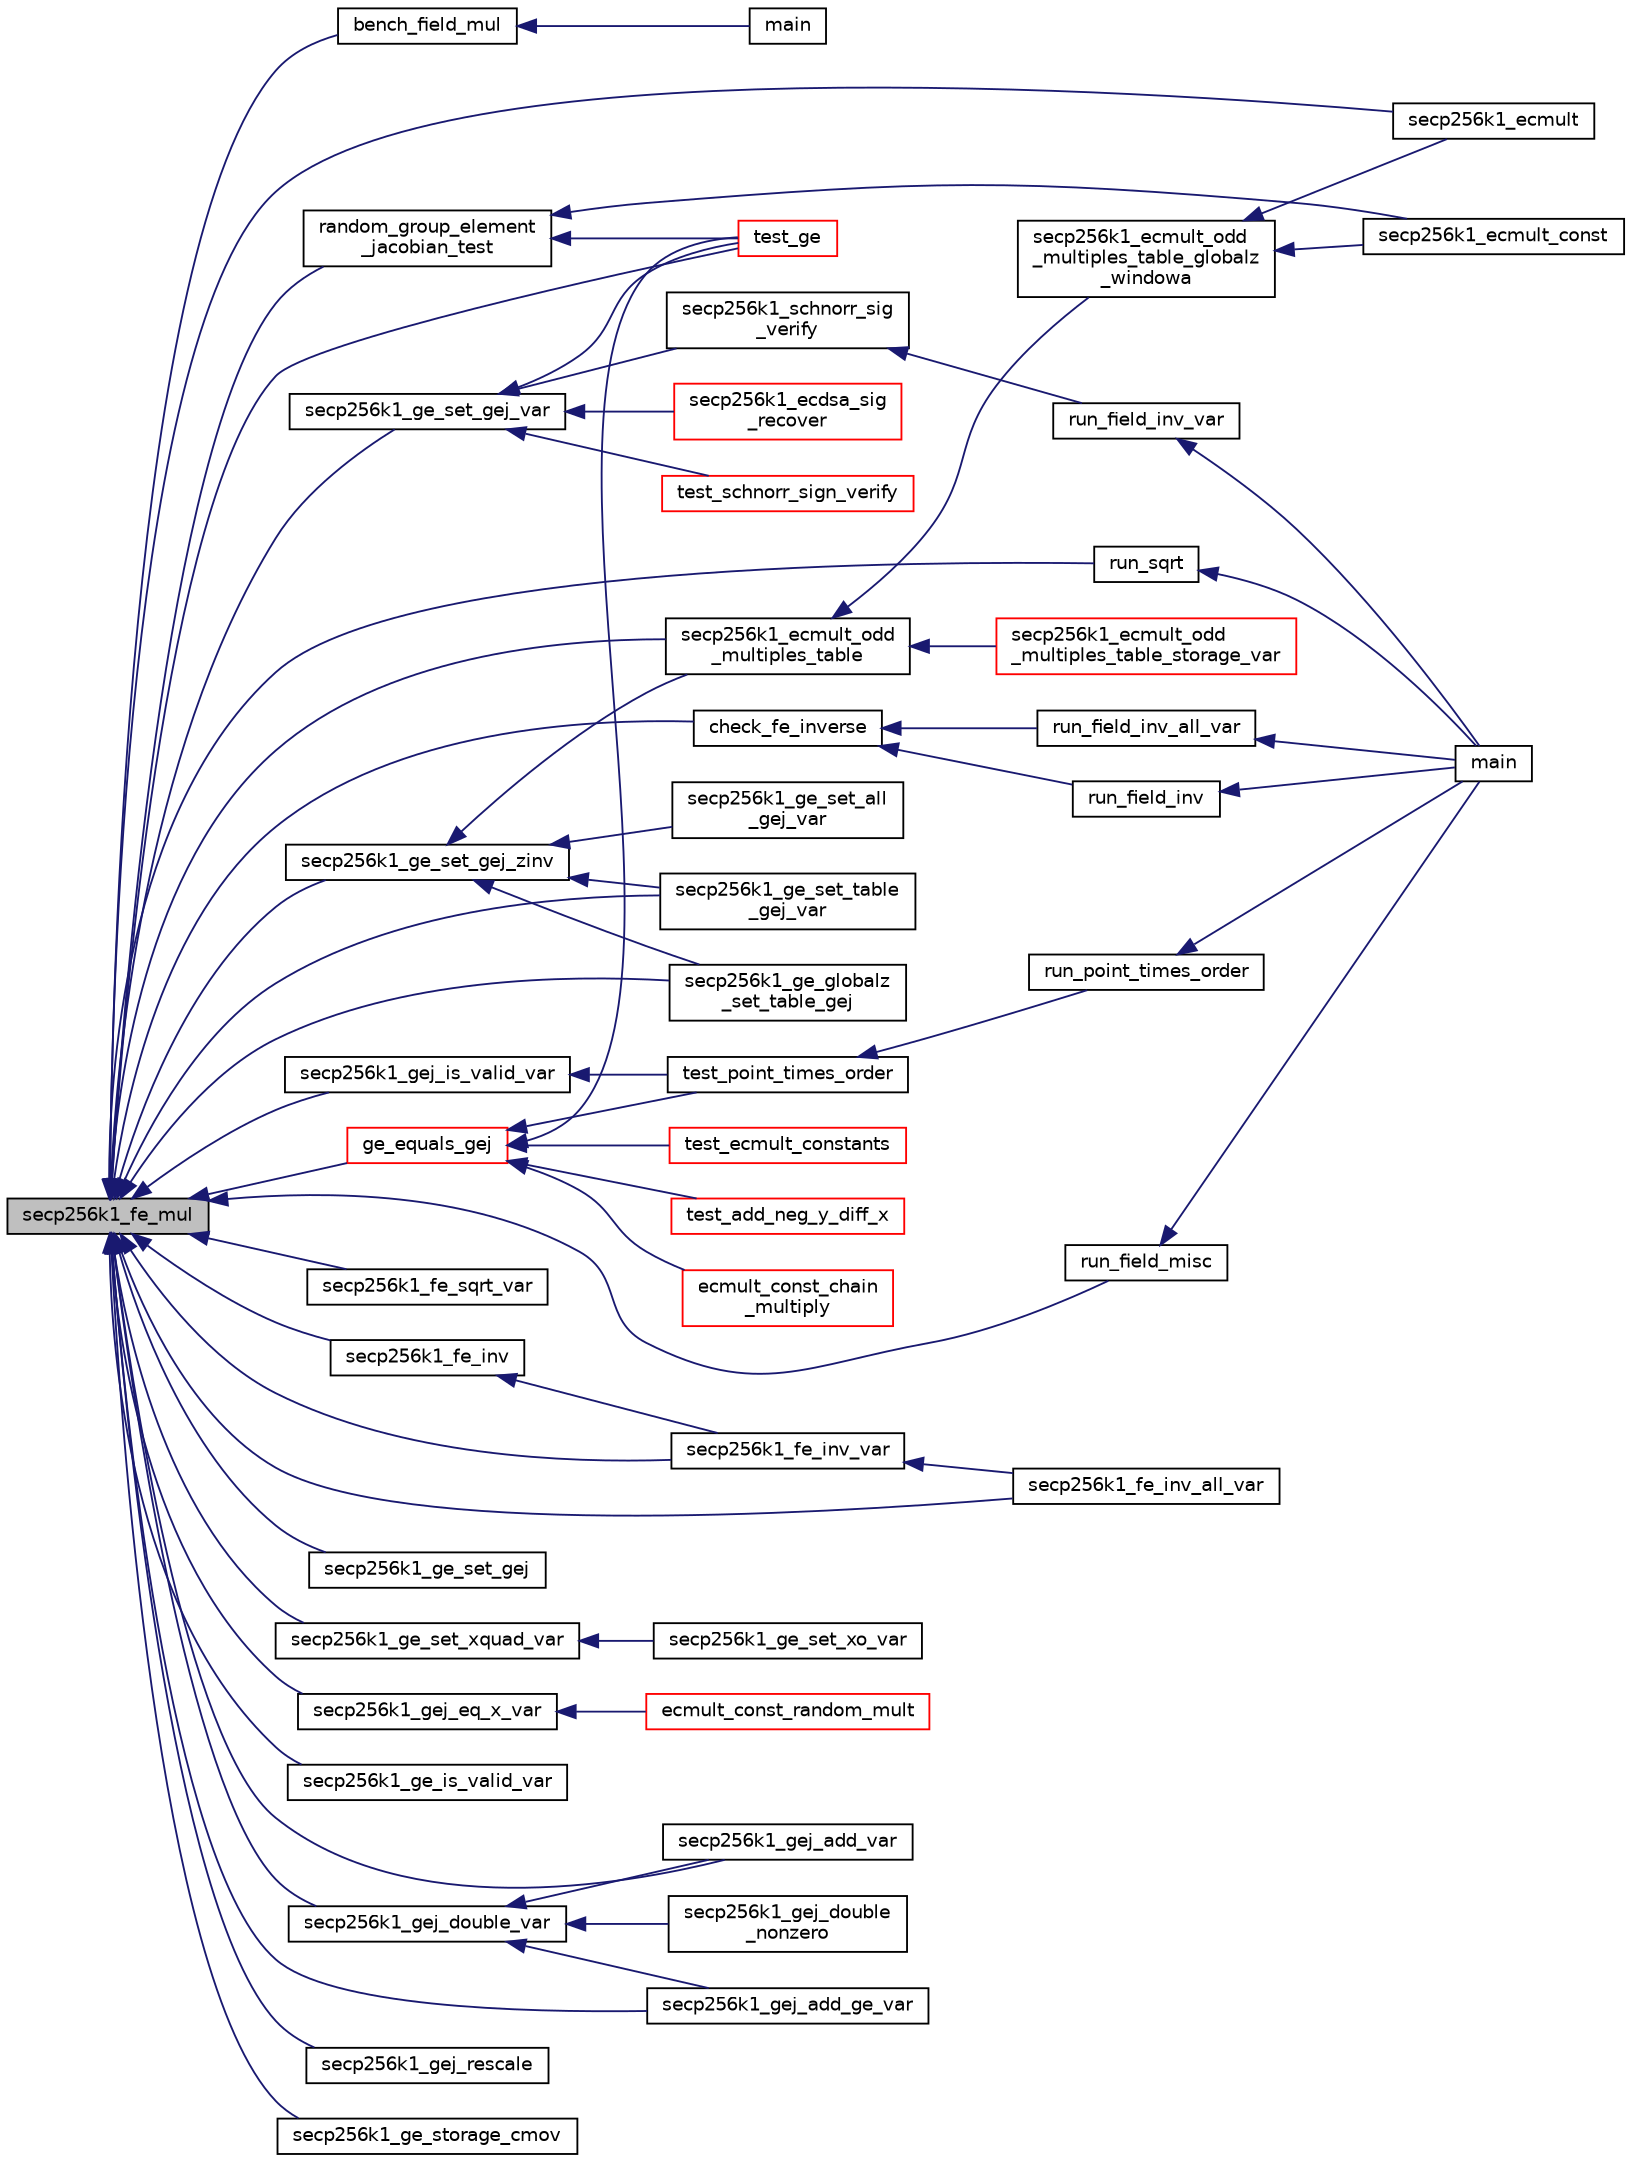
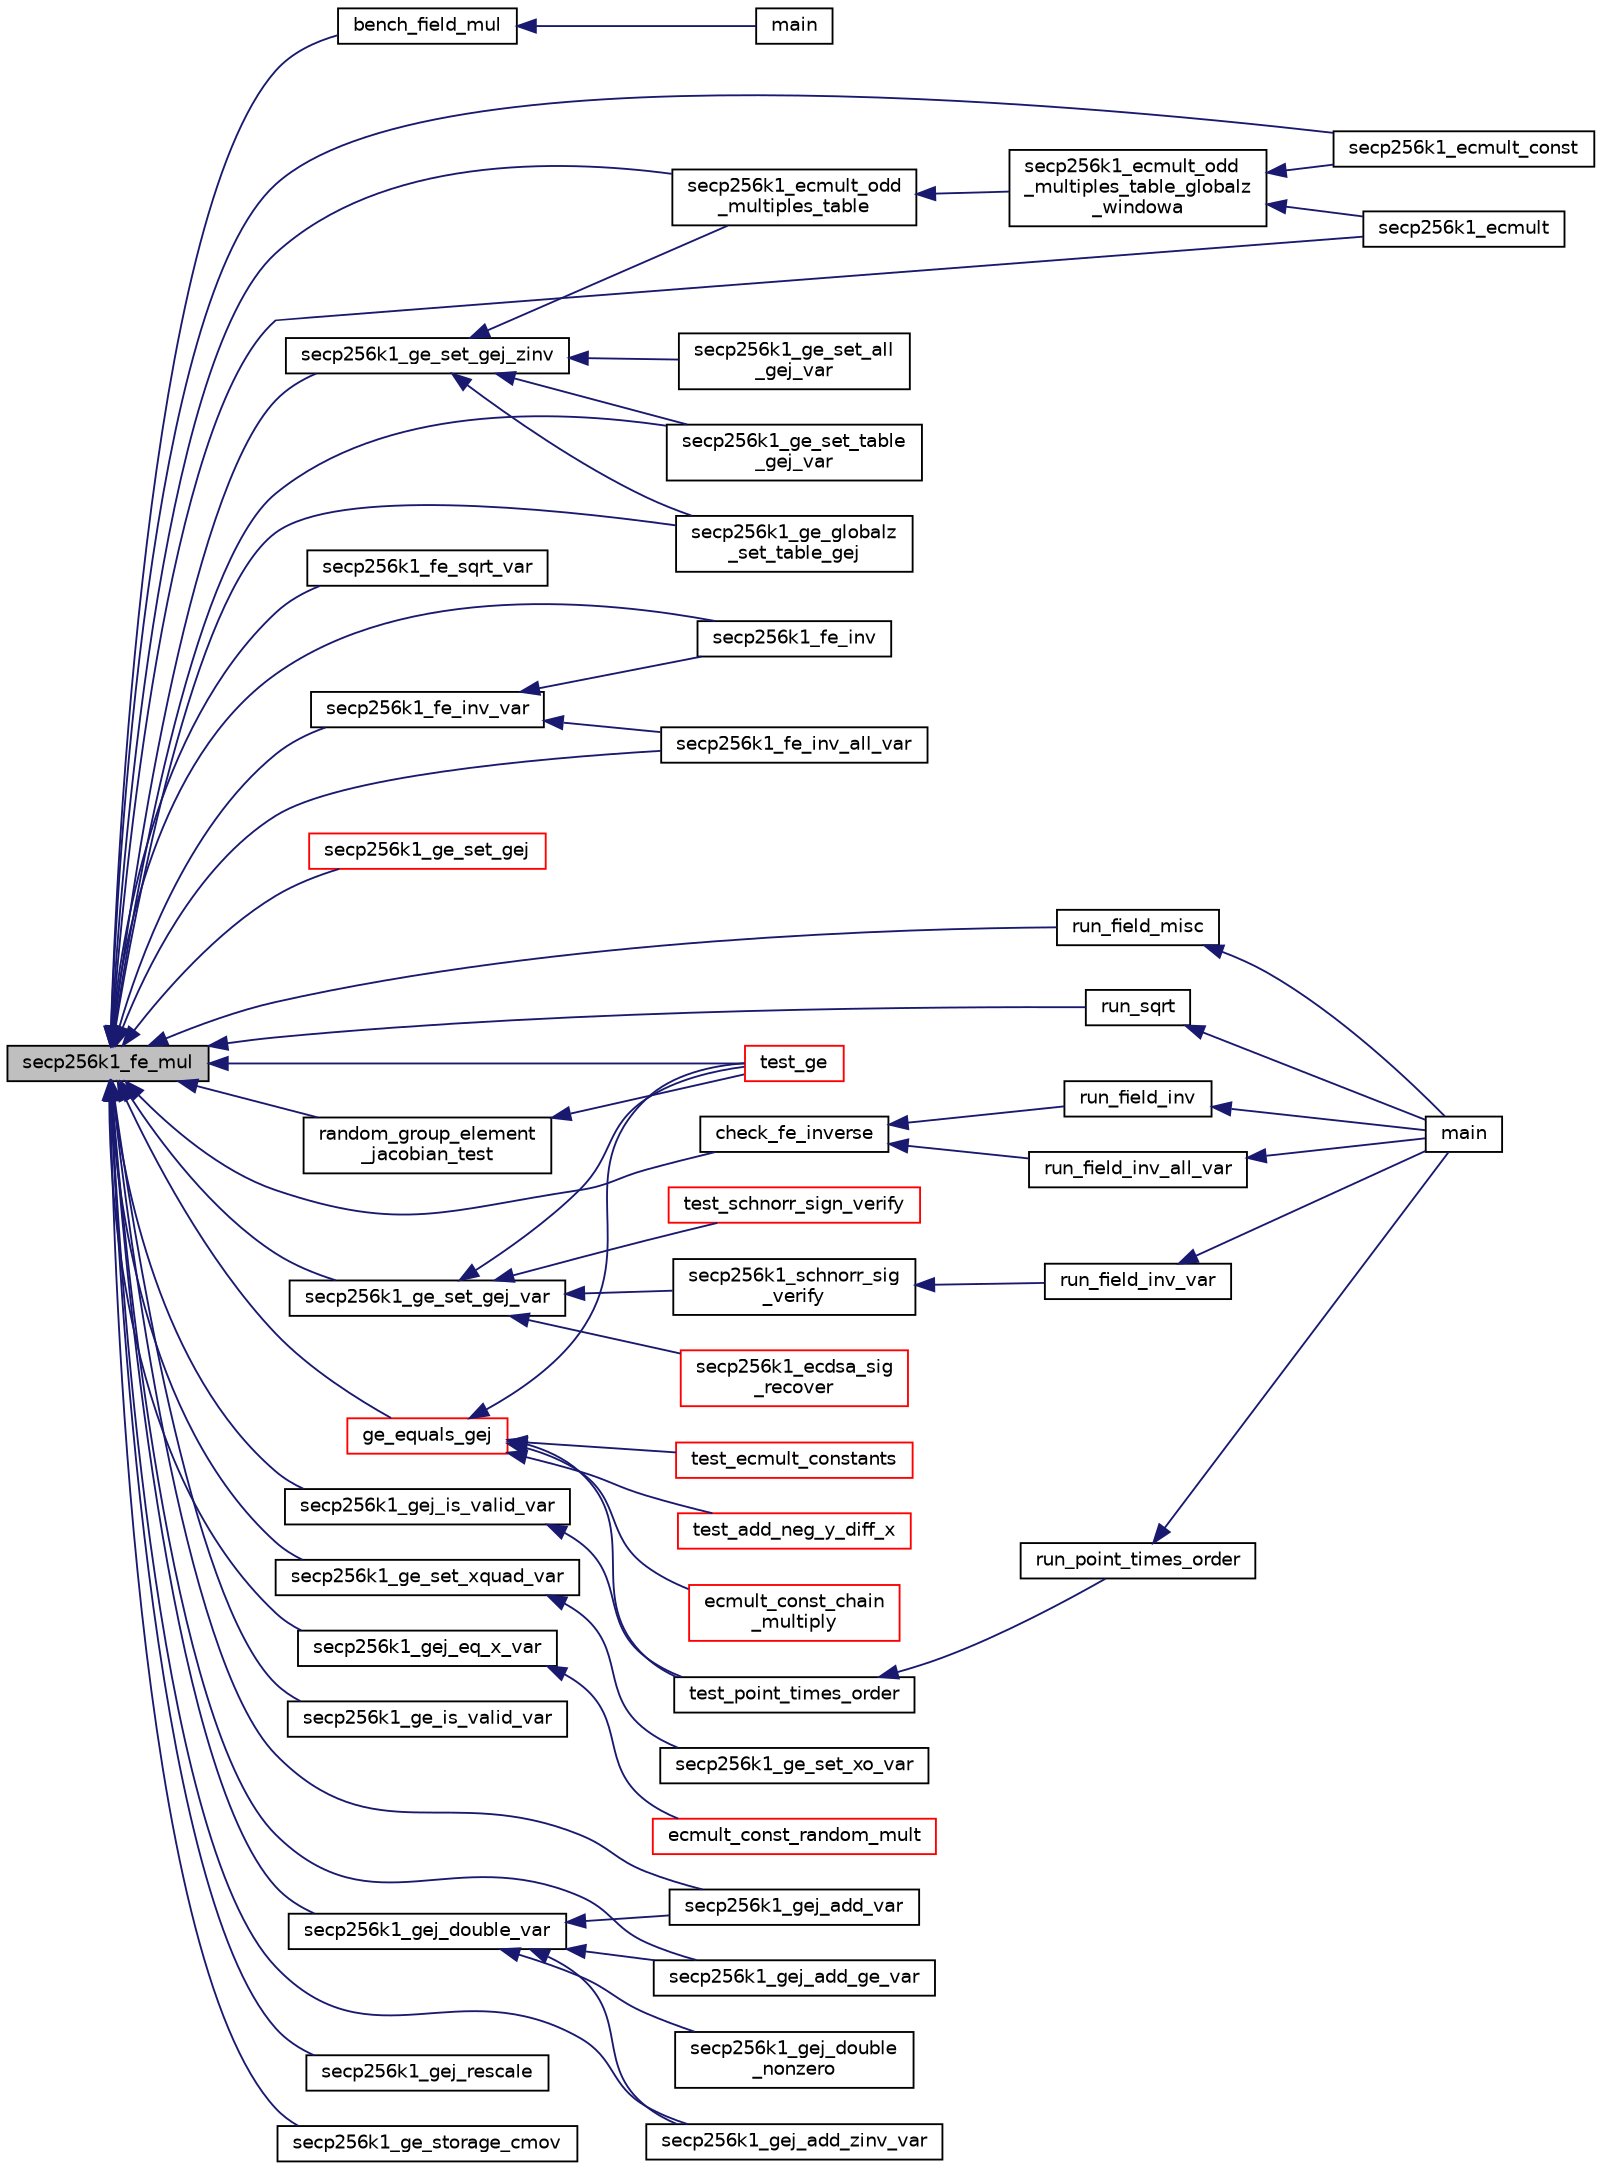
edge "secp256k1_ecmult_const" -> "random_group_element _jacobian_test": now "secp256k1_ecmult_const" -> "secp256k1_fe_mul"
node "secp256k1_ecmult_odd _multiples_table_storage_var": removed
edge "secp256k1_fe_inv_var" -> "secp256k1_fe_inv": reversed
node "secp256k1_ge_set_gej": color black -> red
node "secp256k1_gej_add_zinv_var": added
